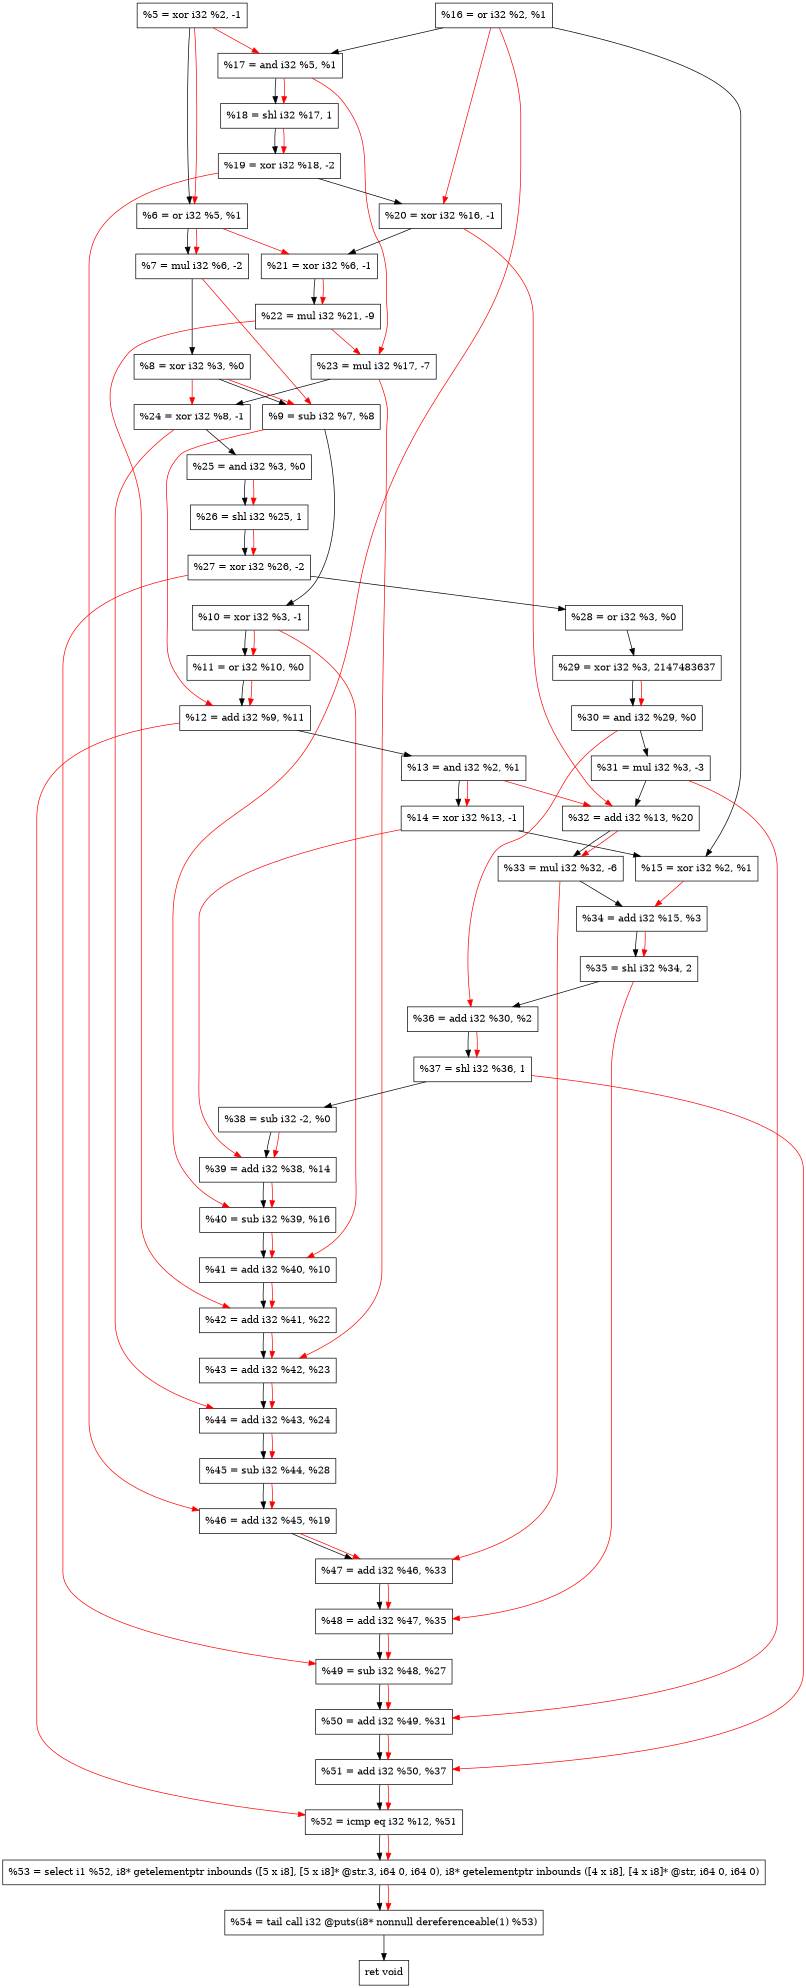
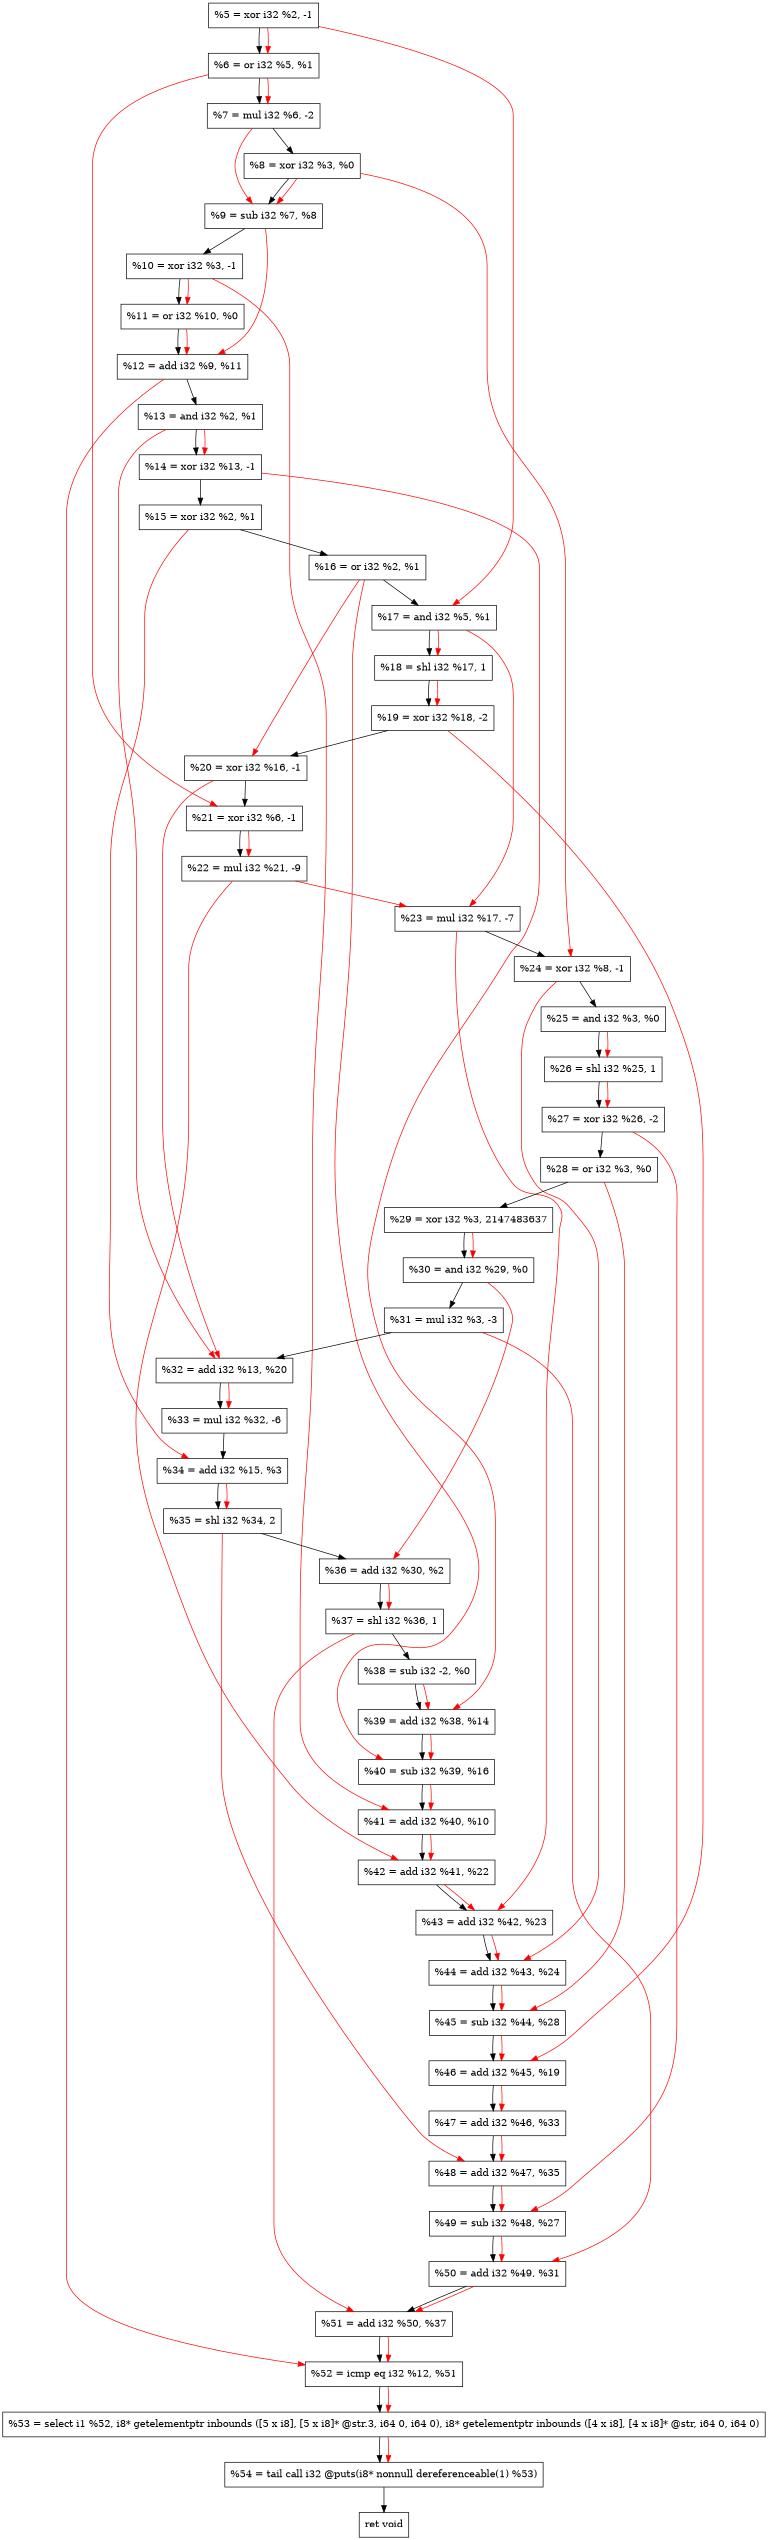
edge "%16 = or i32 %2, %1" -> "%15 = xor i32 %2, %1": reversed
edge "%33 = mul i32 %32, -6" -> "%47 = add i32 %46, %33": removed
edge "%28 = or i32 %3, %0" -> "%45 = sub i32 %44, %28": added
